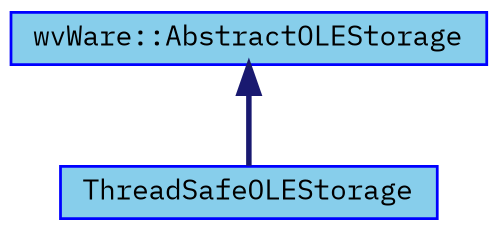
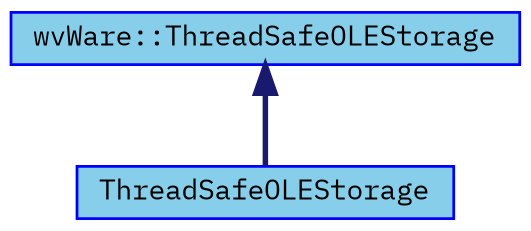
node "wvWare::AbstractOLEStorage": label "wvWare::AbstractOLEStorage" -> "wvWare::ThreadSafeOLEStorage"
